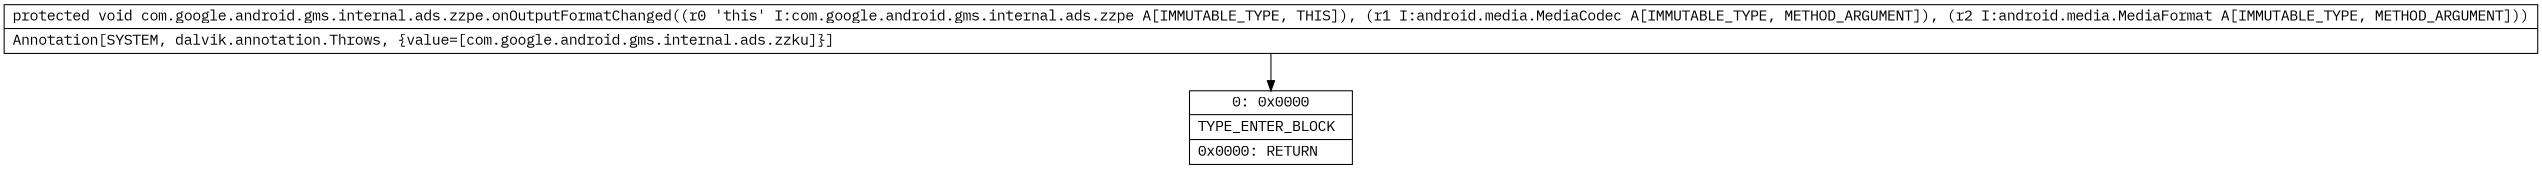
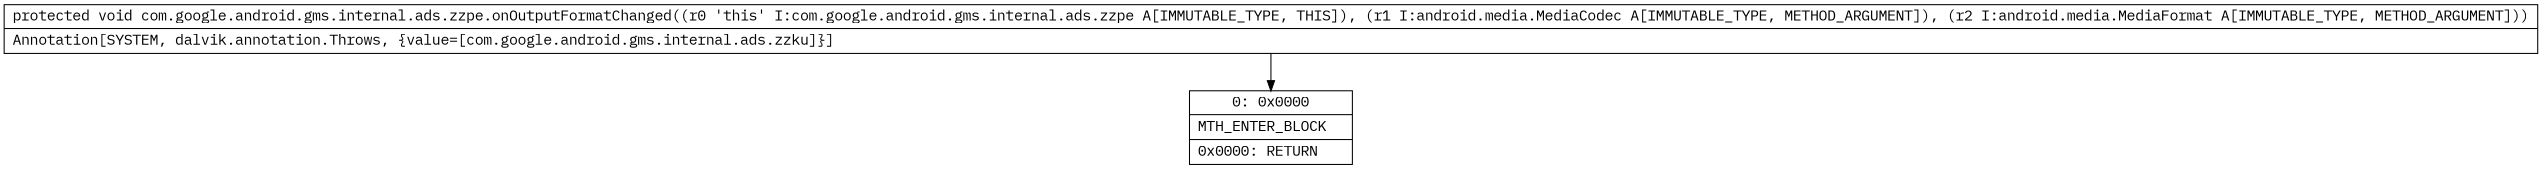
node "0: 0x0000": text "TYPE_ENTER_BLOCK" -> "MTH_ENTER_BLOCK"
